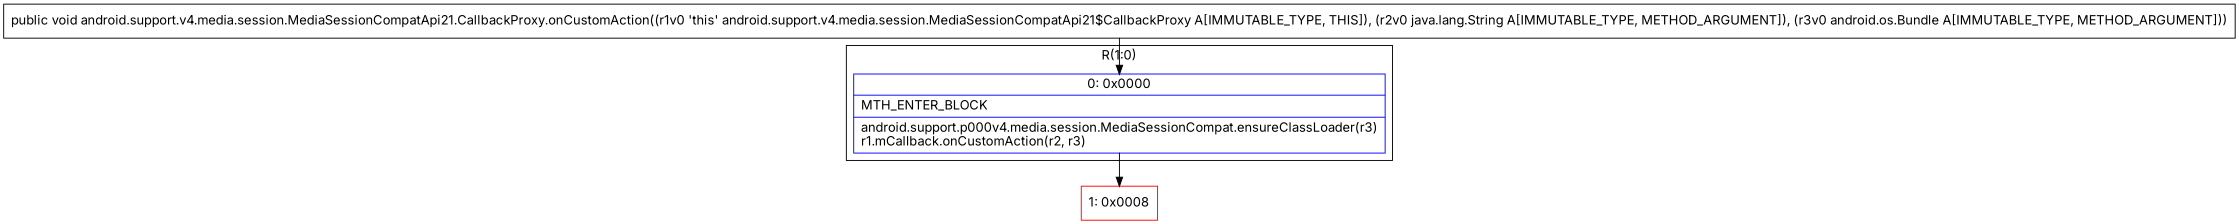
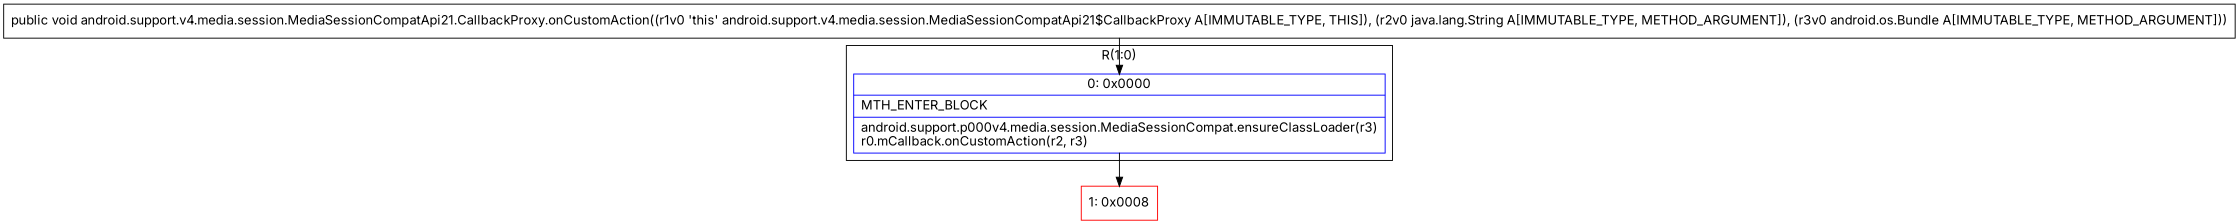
node "0: 0x0000": text "r1.mCallback.onCustomAction(r2, r3)" -> "r0.mCallback.onCustomAction(r2, r3)"
